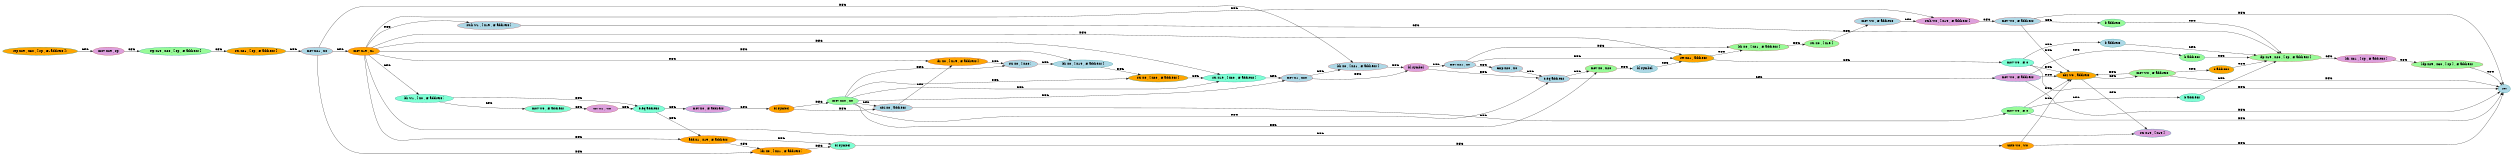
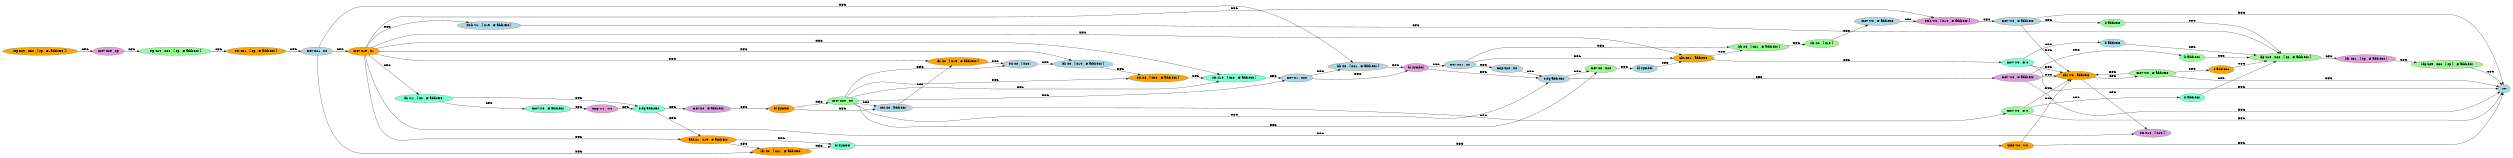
node "ret x21 , address": label "ret x21 , address" -> "cbz x21 , address"
node "tst w1 , w0": label "tst w1 , w0" -> "cmp w1 , w0"
